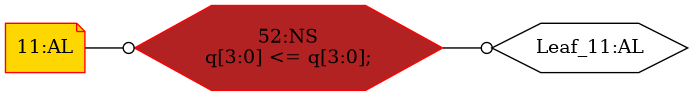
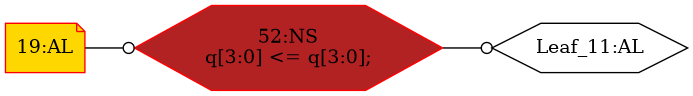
node "11:AL": label "11:AL" -> "19:AL"
